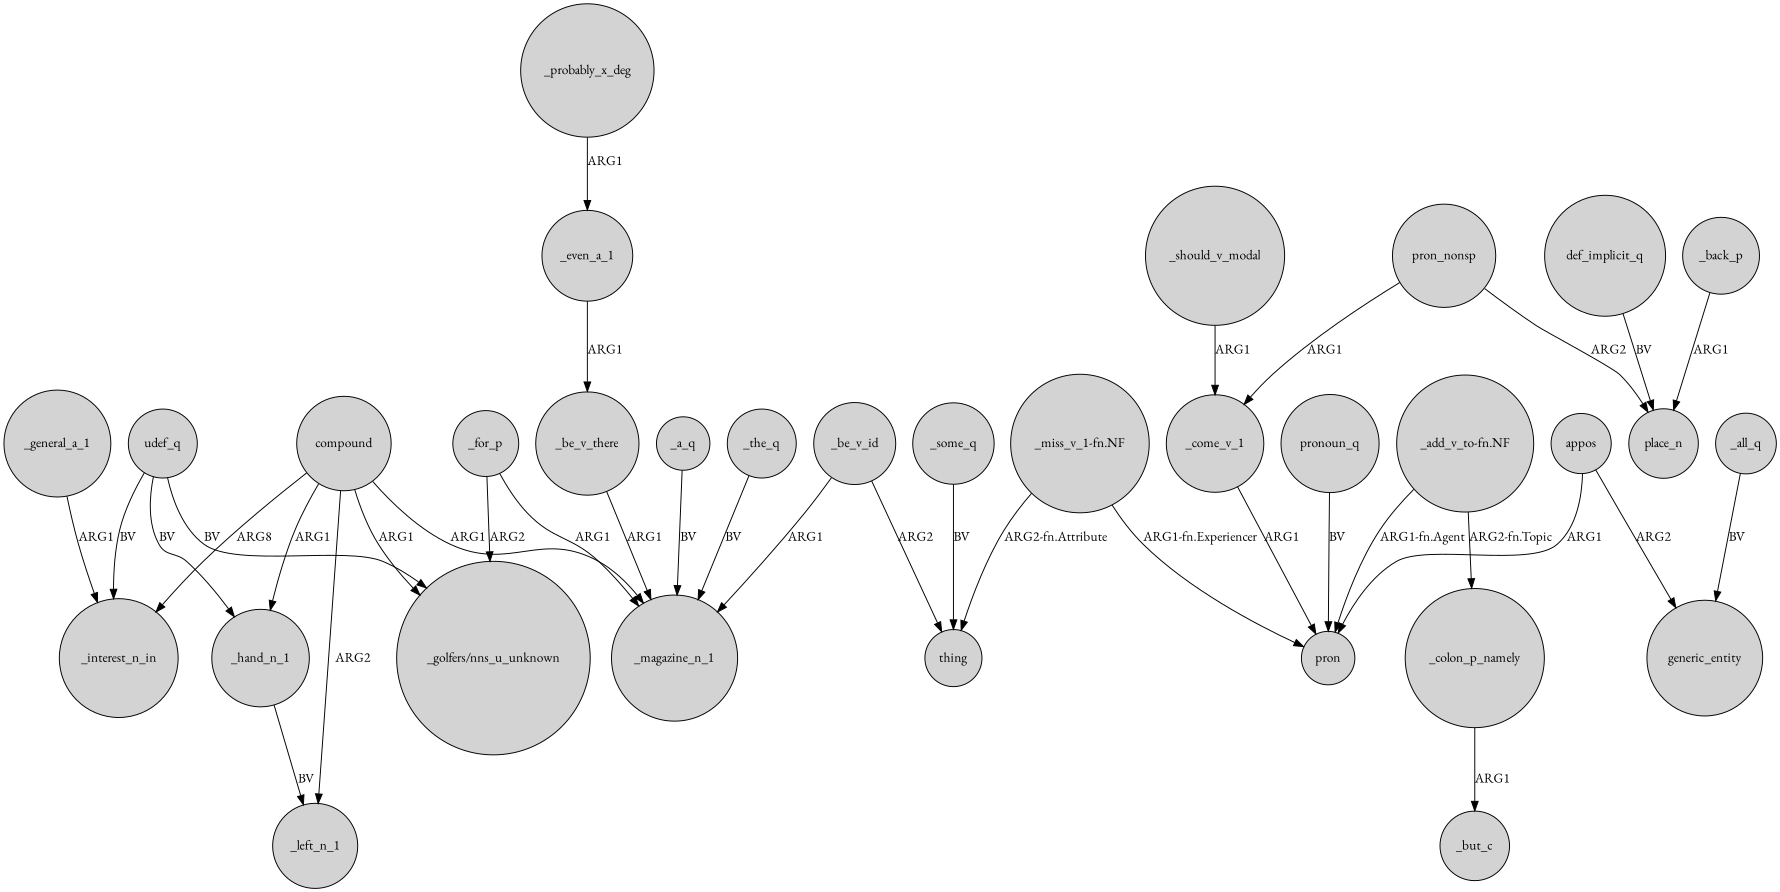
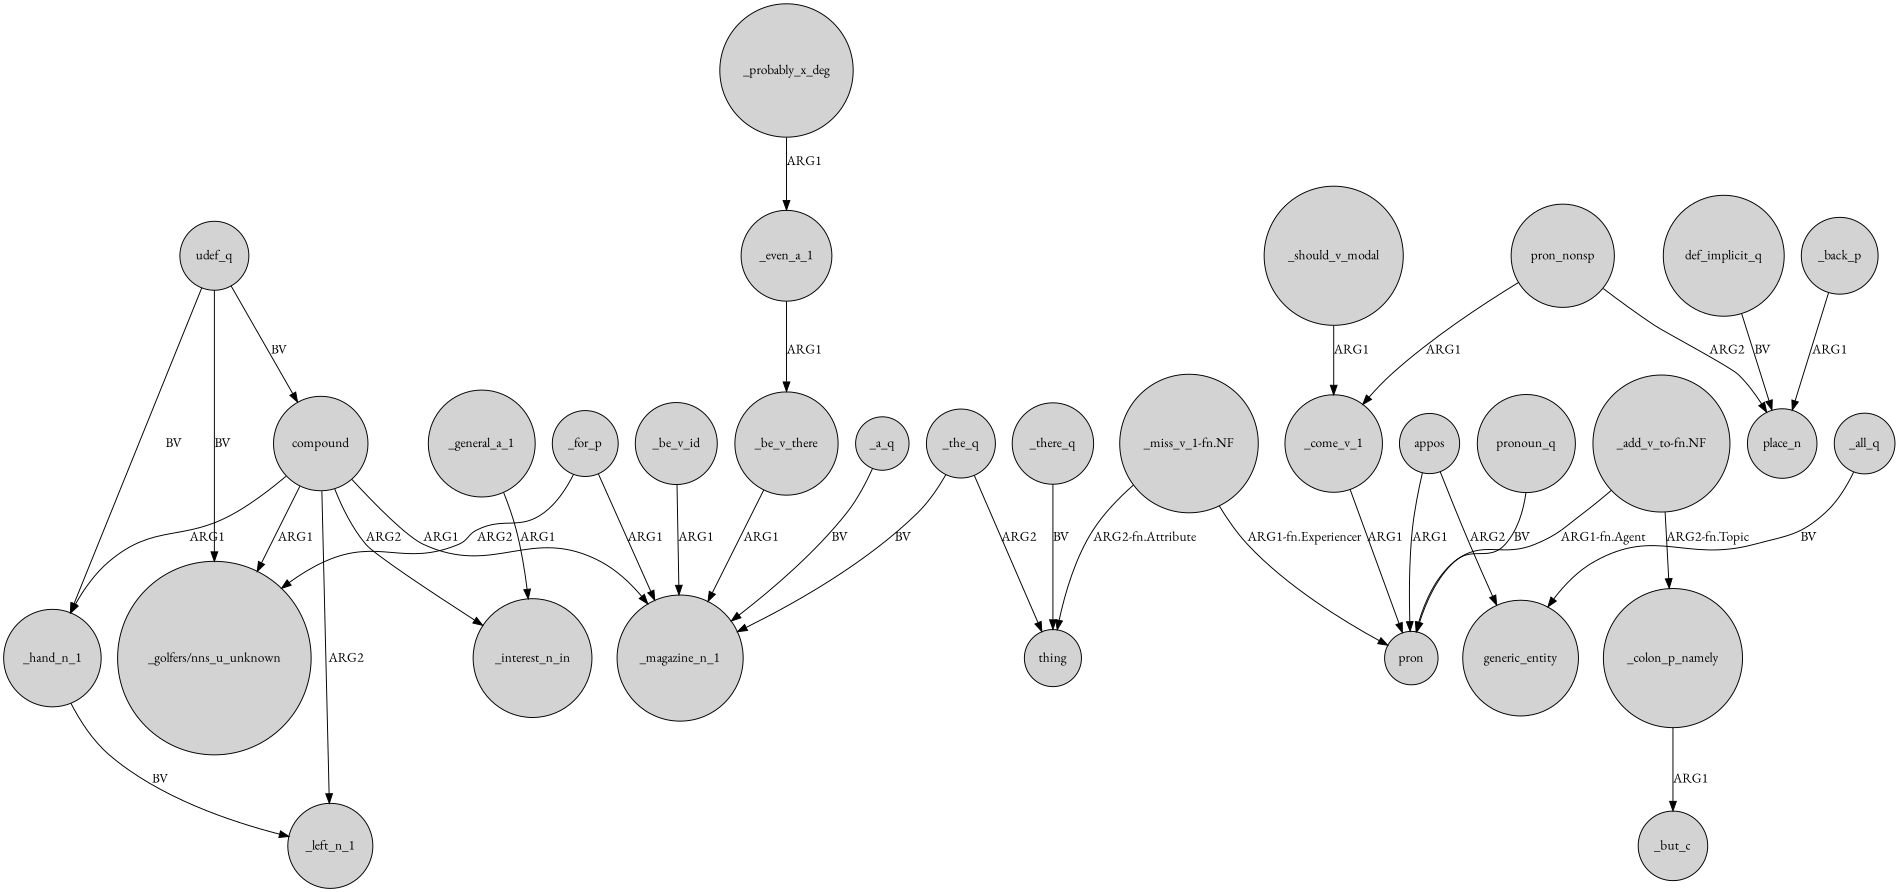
node "_some_q": label "_some_q" -> "_there_q"
edge "udef_q" -> "_interest_n_in": now "udef_q" -> "compound"
edge "compound" -> "_interest_n_in": label "ARG8" -> "ARG2"
edge "_be_v_id" -> "thing": now "_the_q" -> "thing"
